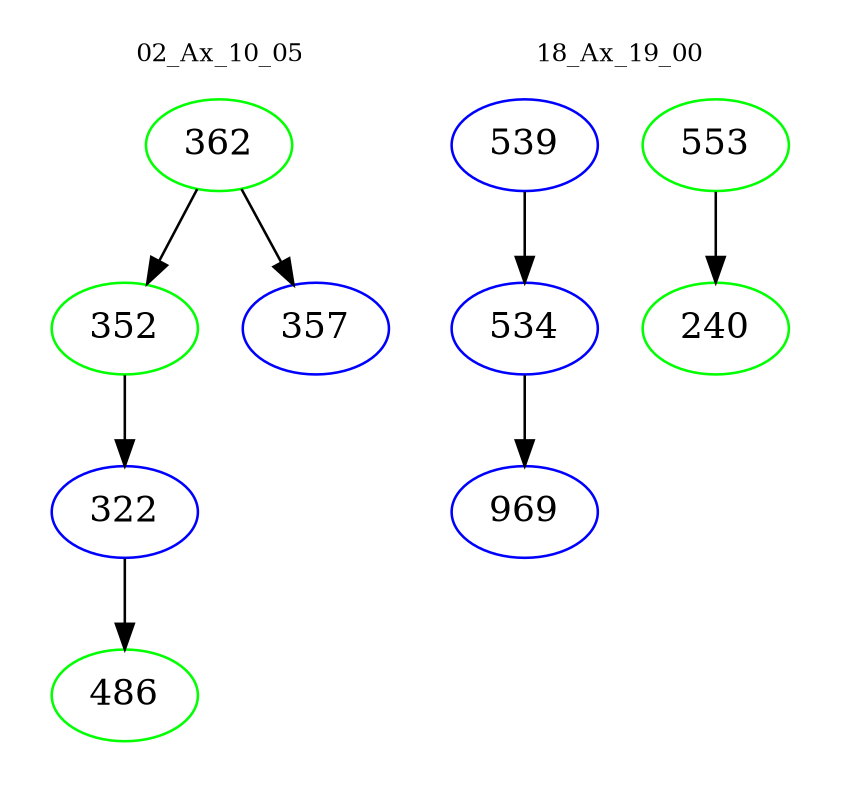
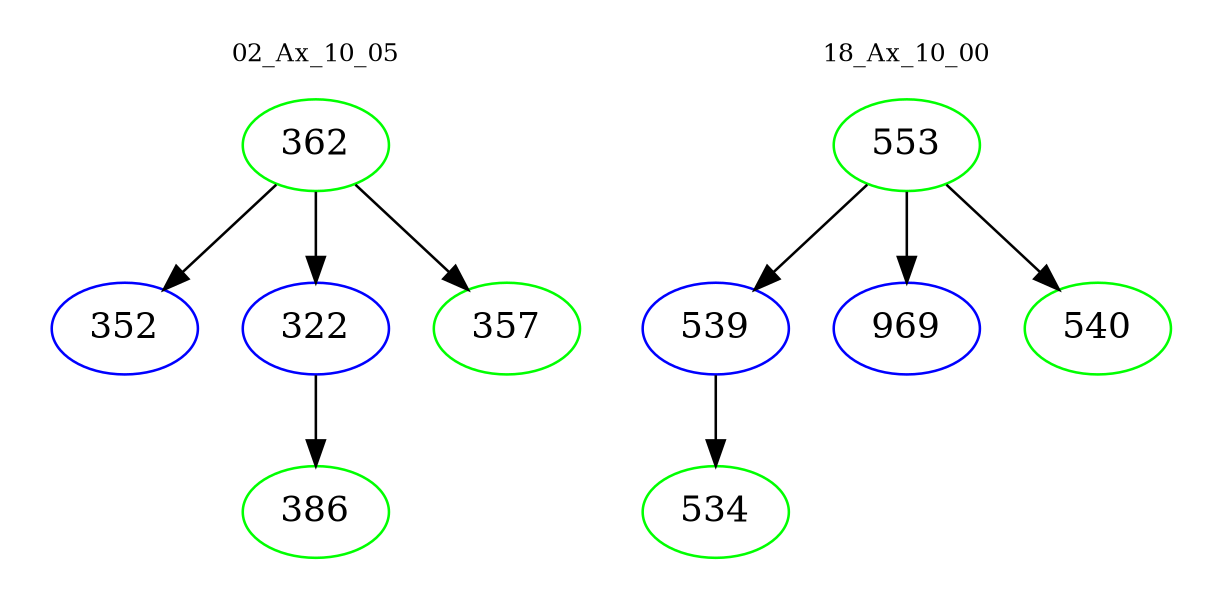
cluster "18_Ax_19_00": label "18_Ax_19_00" -> "18_Ax_10_00"
edge "553" -> "539": added
node "352": color green -> blue
node "357": color blue -> green
node "534": color blue -> green
node "240": label "240" -> "540"
edge "352" -> "322": now "362" -> "322"
edge "534" -> "969": now "553" -> "969"
node "486": label "486" -> "386"
